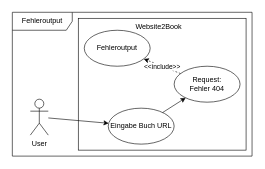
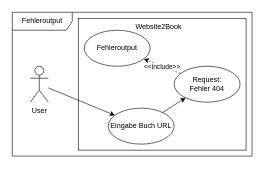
node "User": moved (39, 117) -> (39, 84)
